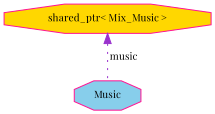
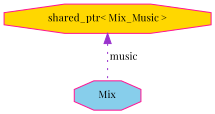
node "Music": label "Music" -> "Mix"
